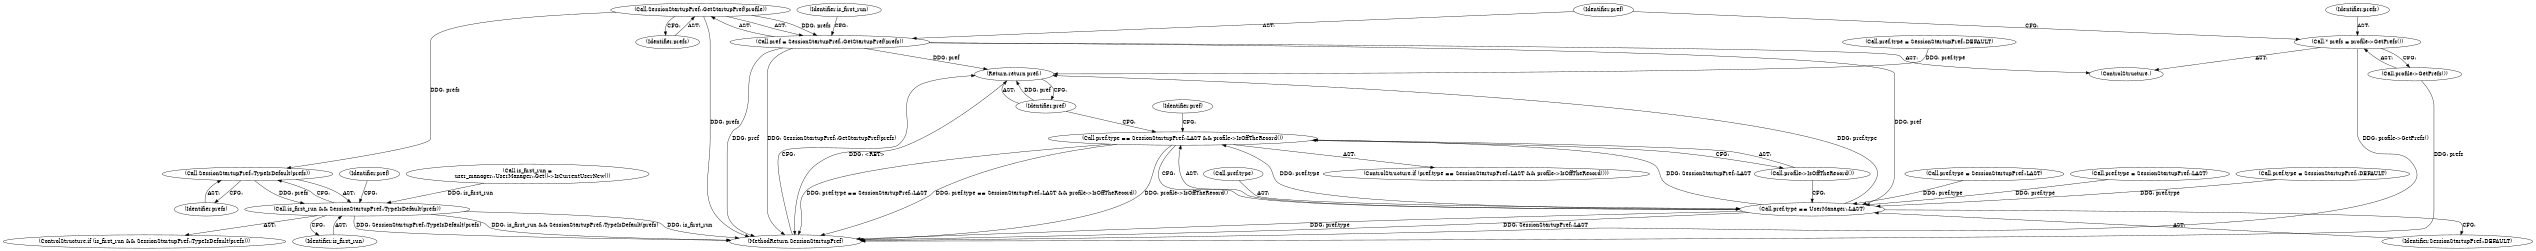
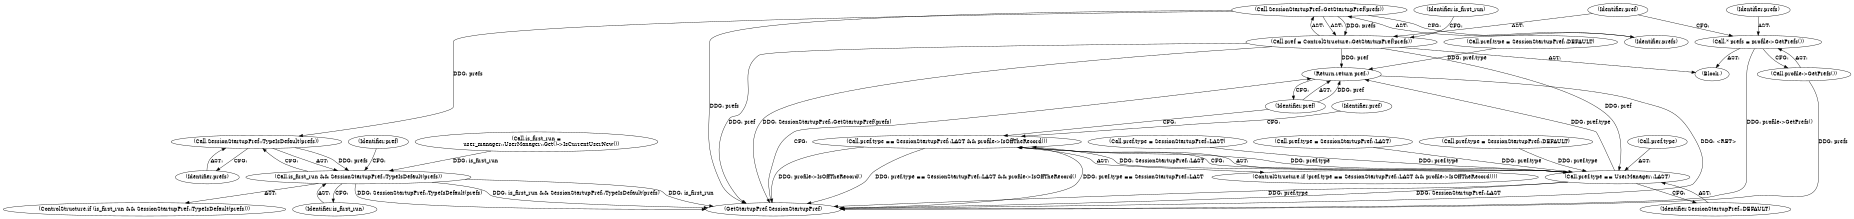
node "(Call,SessionStartupPref::GetStartupPref(profile))": label "(Call,SessionStartupPref::GetStartupPref(profile))" -> "(Call,SessionStartupPref::GetStartupPref(prefs))"
node "(Call,pref = SessionStartupPref::GetStartupPref(prefs))": label "(Call,pref = SessionStartupPref::GetStartupPref(prefs))" -> "(Call,pref = ControlStructure::GetStartupPref(prefs))"
node "(ControlStructure,)": label "(ControlStructure,)" -> "(Block,)"
node "(Call,profile->IsOffTheRecord())": removed
node "(MethodReturn,SessionStartupPref)": label "(MethodReturn,SessionStartupPref)" -> "(GetStartupPref,SessionStartupPref)"
